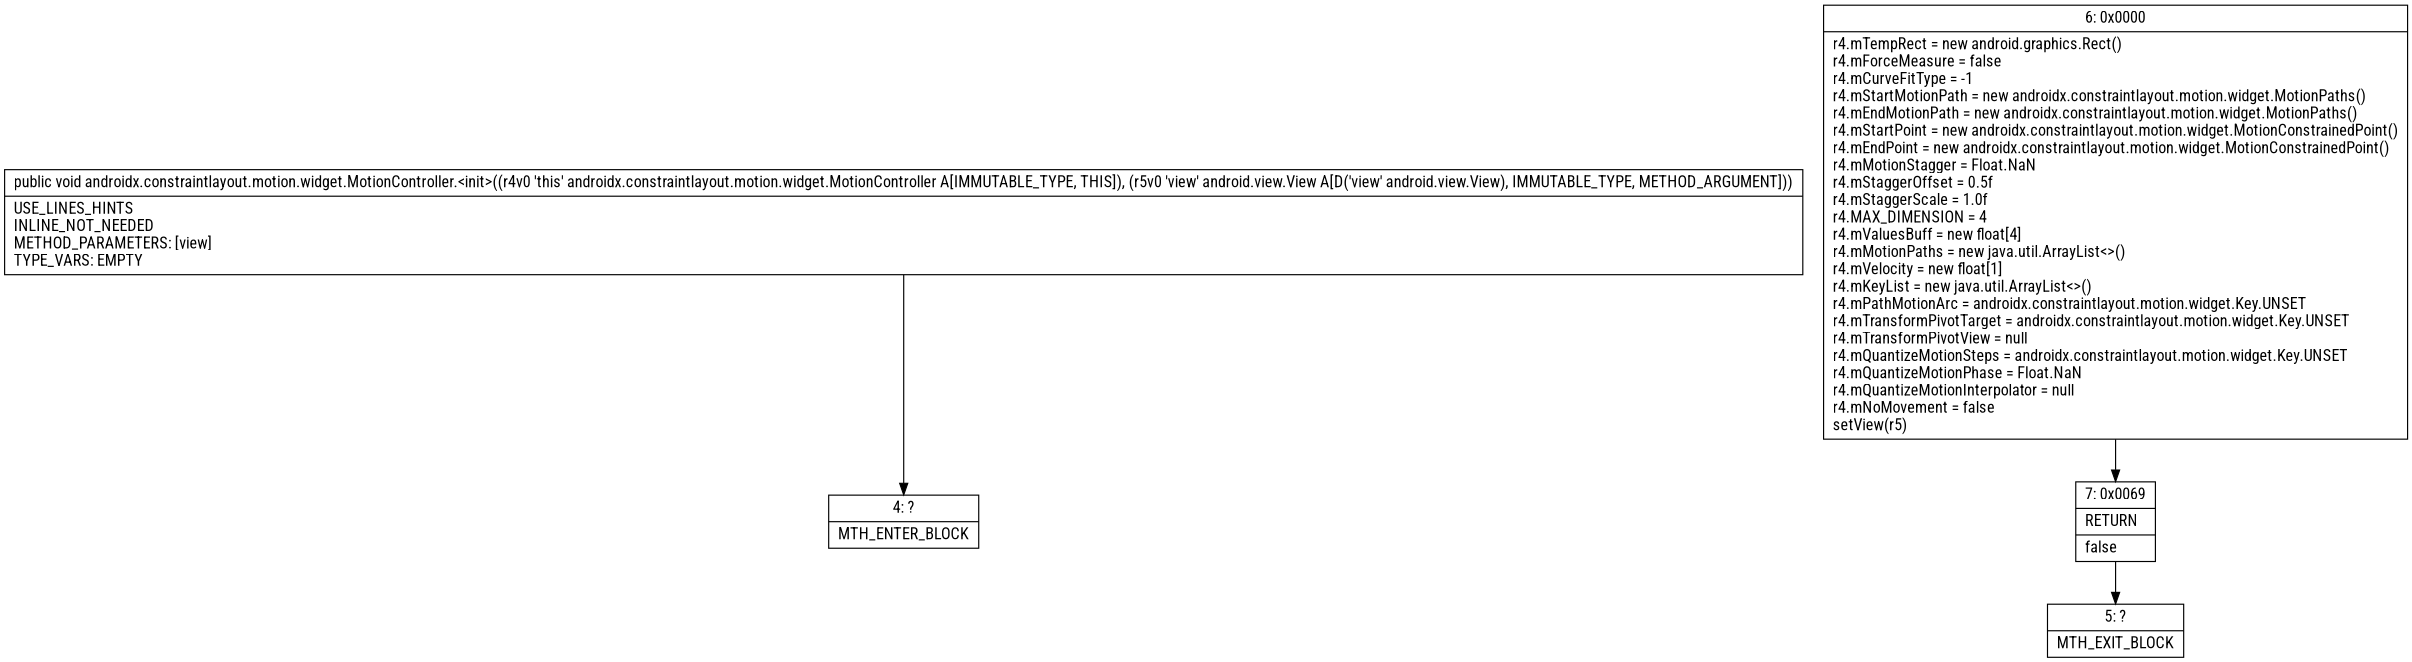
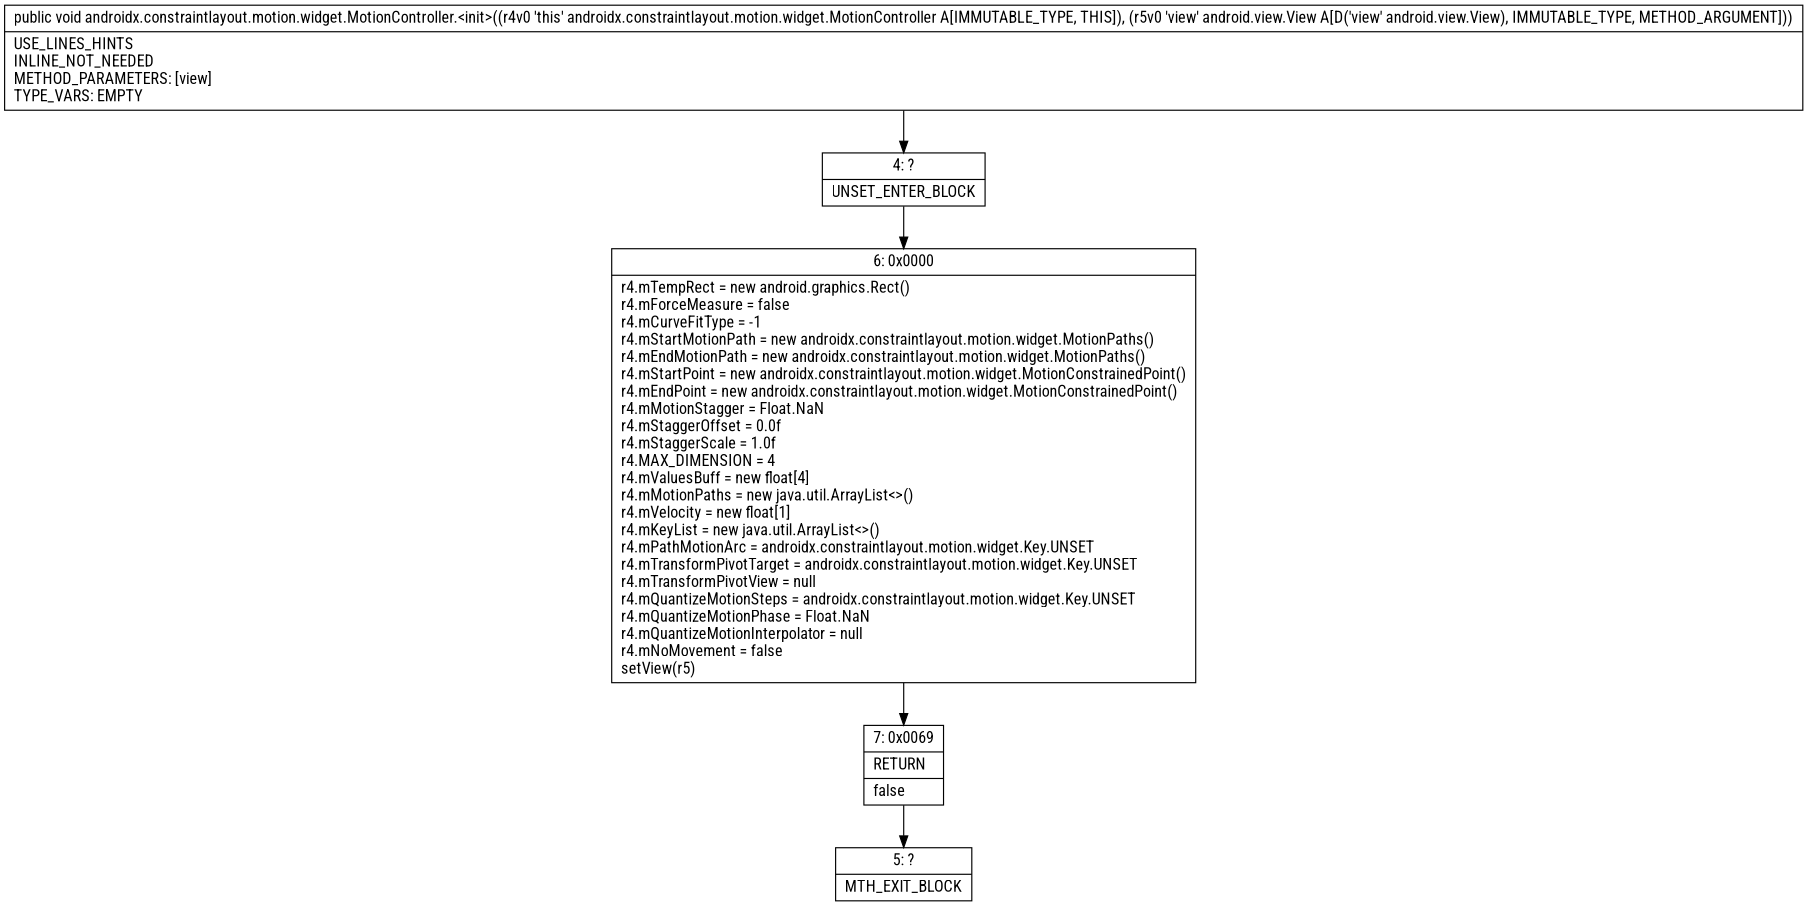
node "6: 0x0000": text "r4.mStaggerOffset = 0.5f" -> "r4.mStaggerOffset = 0.0f"
edge "4: ?" -> "6: 0x0000": added
node "4: ?": text "MTH_ENTER_BLOCK" -> "UNSET_ENTER_BLOCK"
